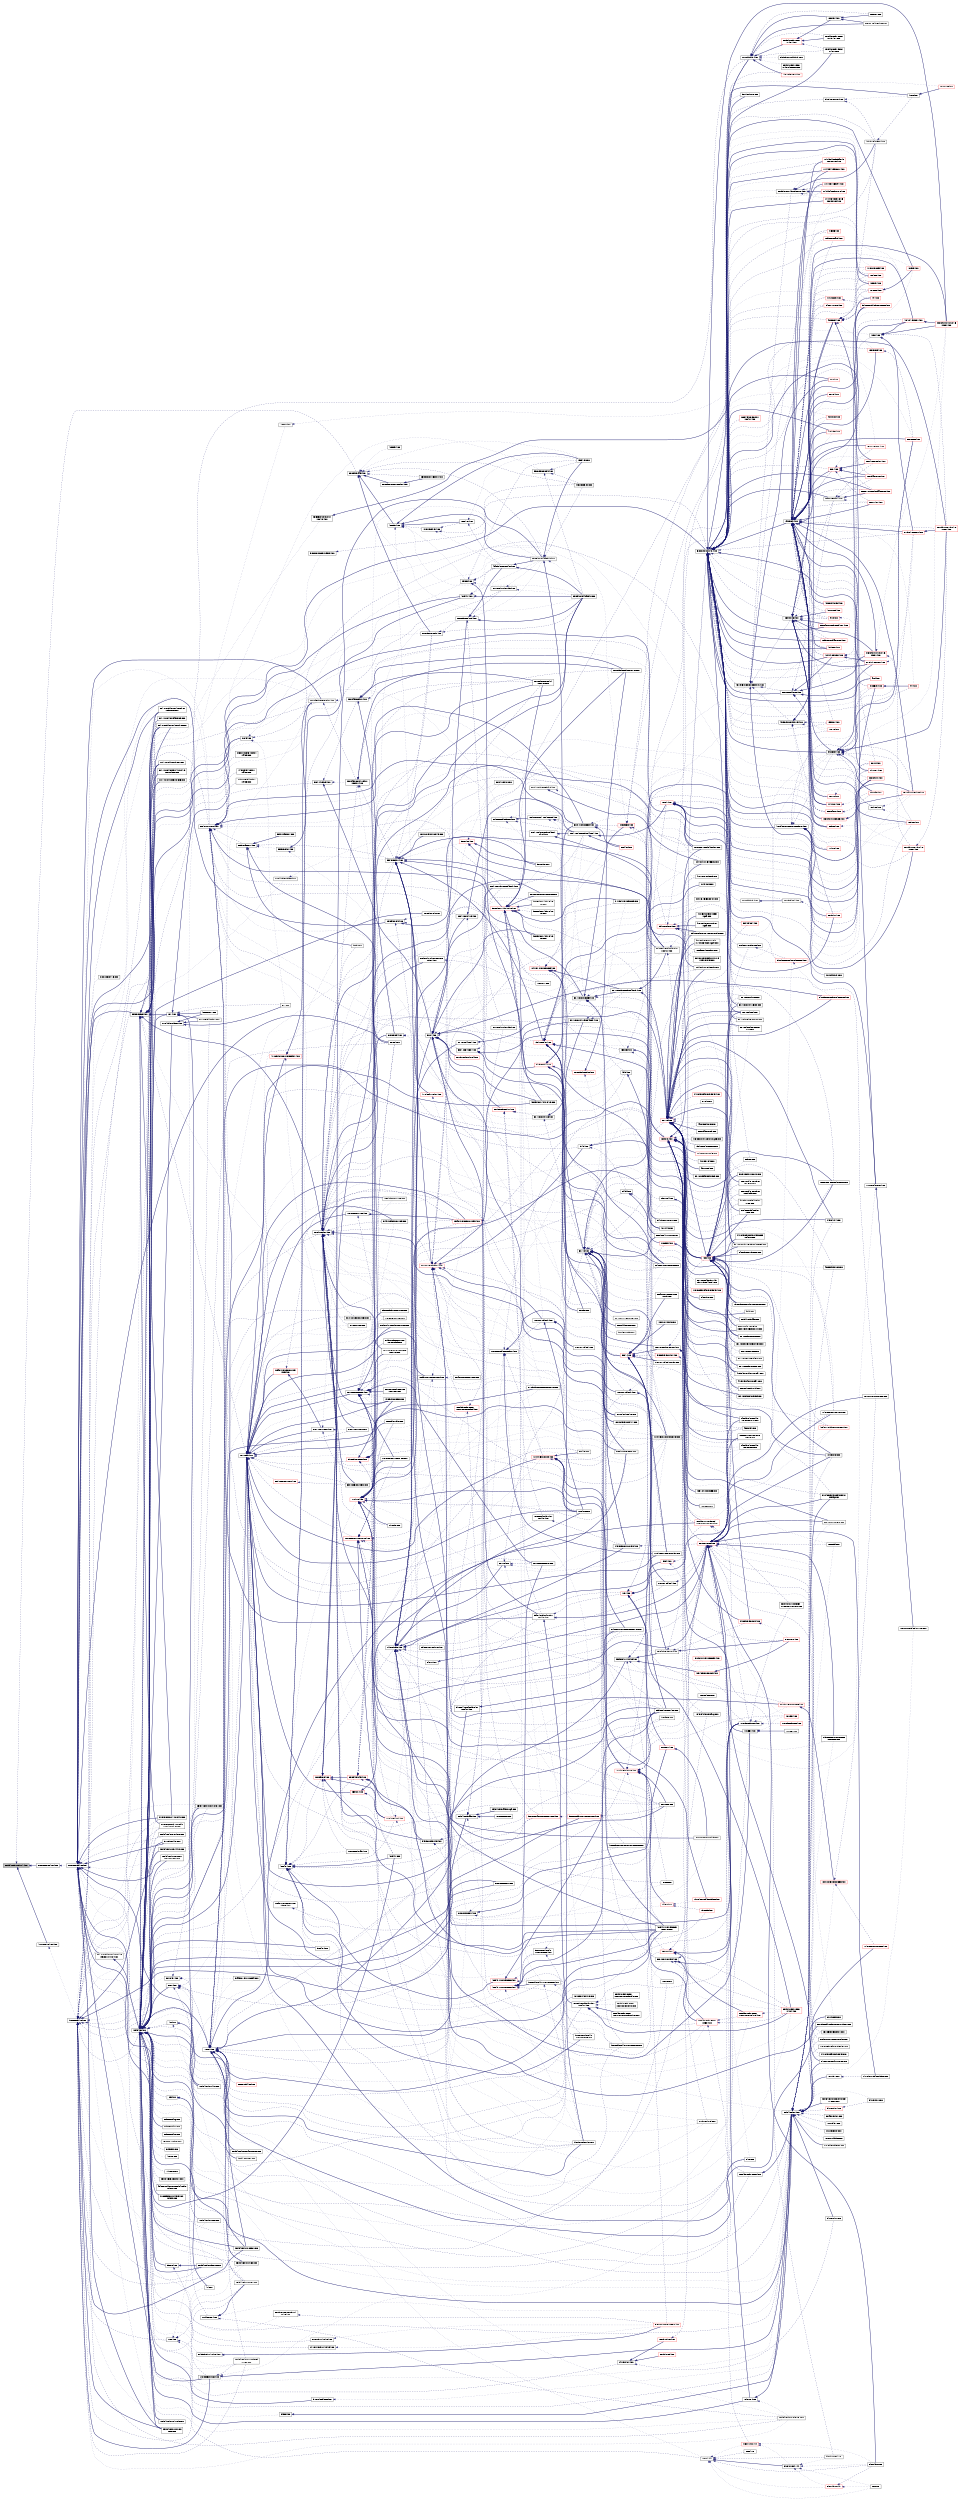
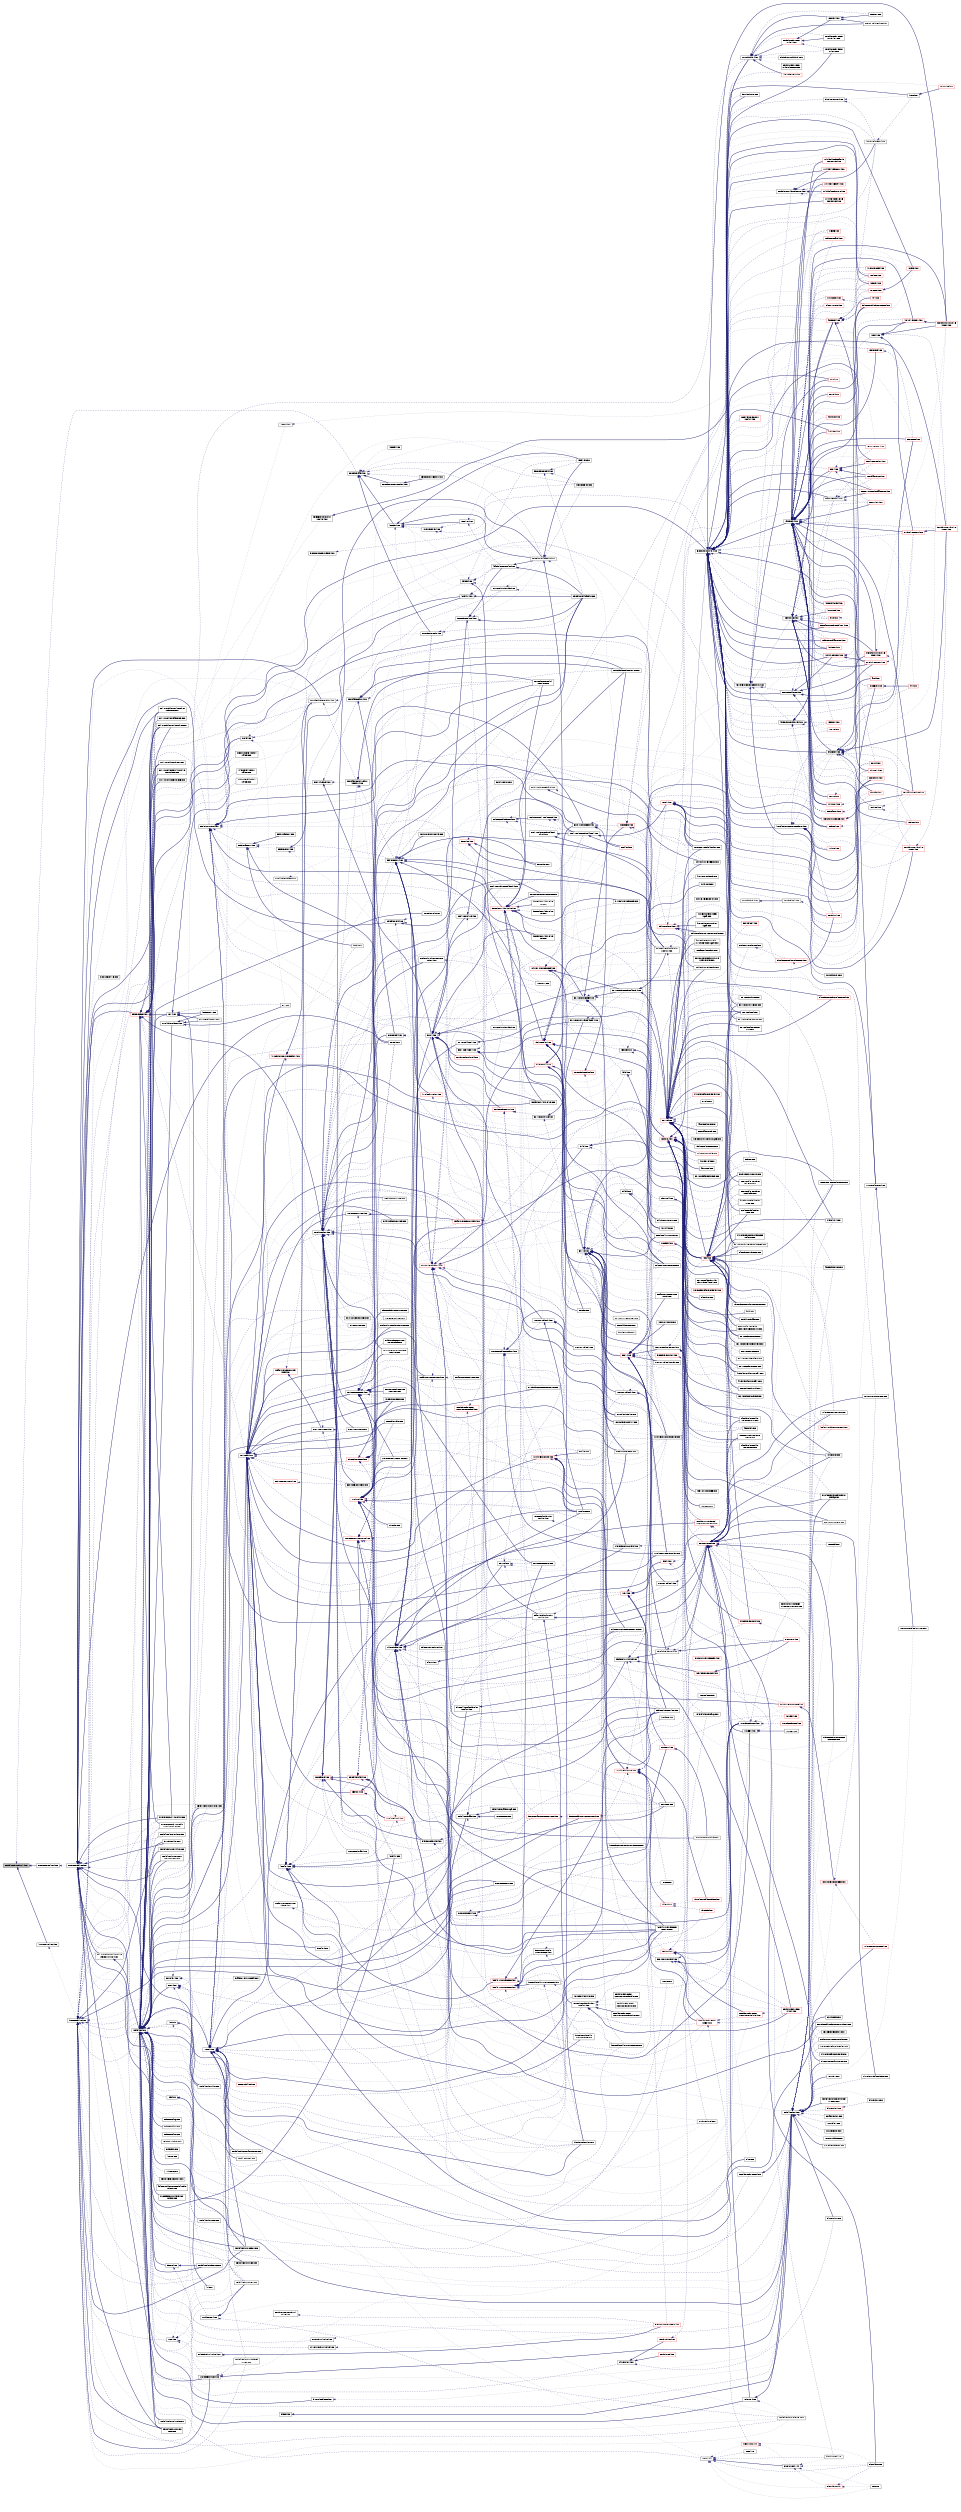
node "base_object.hpp": color black -> red
edge "simple_mobile_object.cpp" -> "osu_bw.cpp": now "simple_mobile_object.cpp" -> "serialization.hpp"
